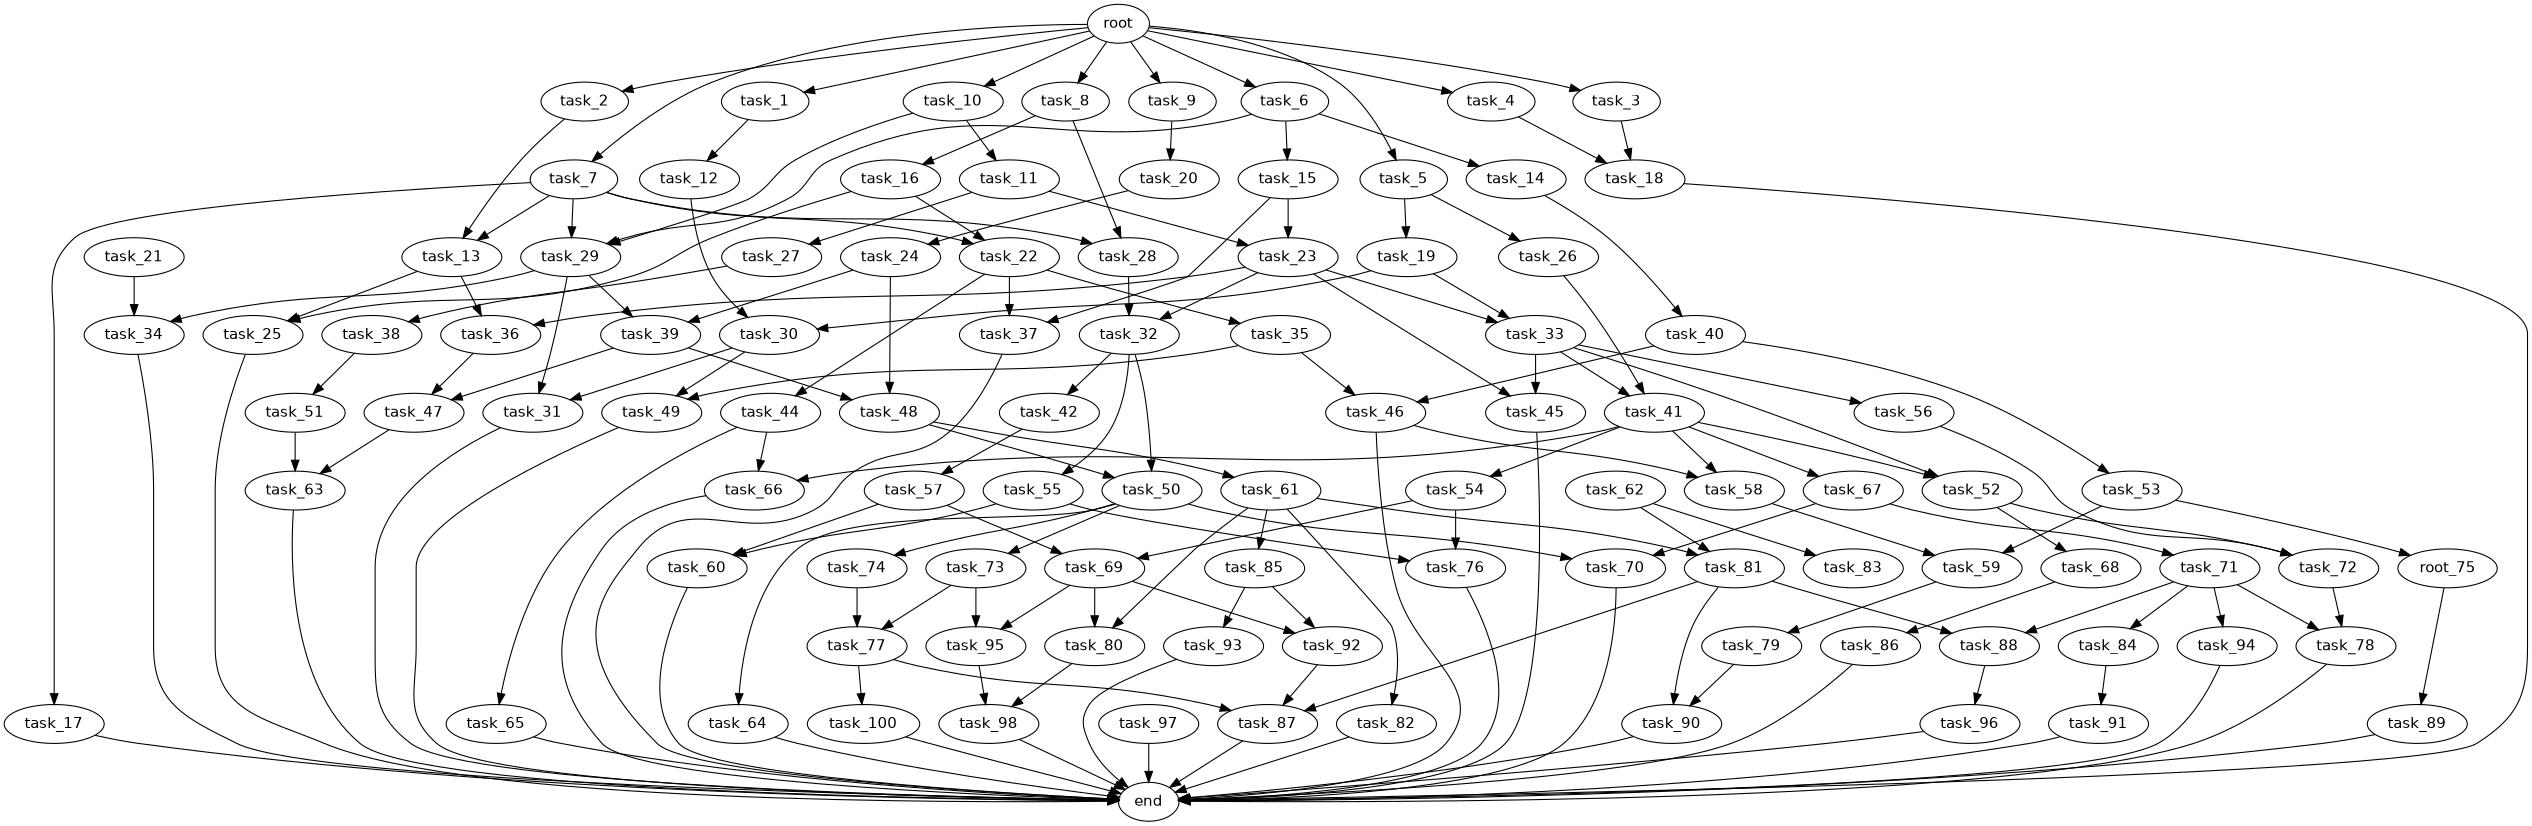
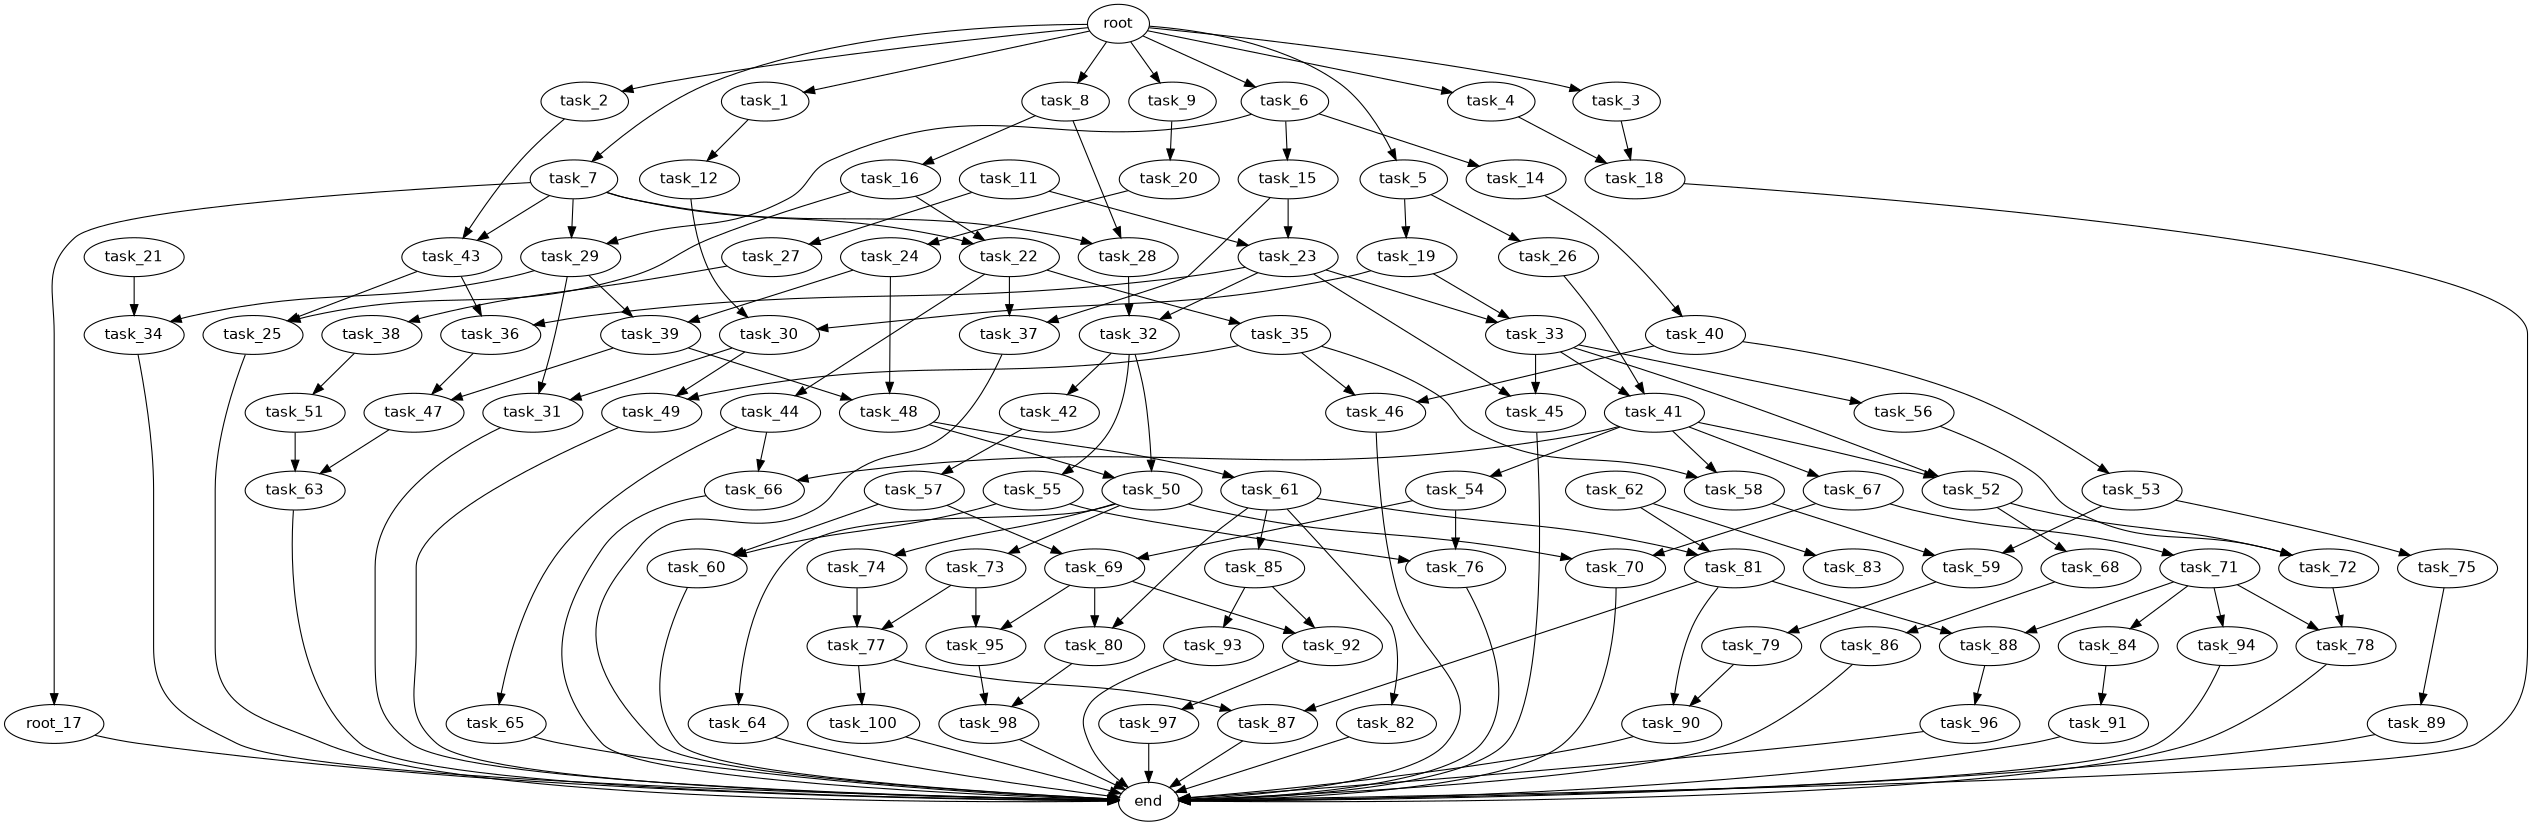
node "task_10": removed
node "task_13": label "task_13" -> "task_43"
edge "task_46" -> "task_58": now "task_35" -> "task_58"
node "root_75": label "root_75" -> "task_75"
edge "task_92" -> "task_87": now "task_92" -> "task_97"
node "task_17": label "task_17" -> "root_17"
